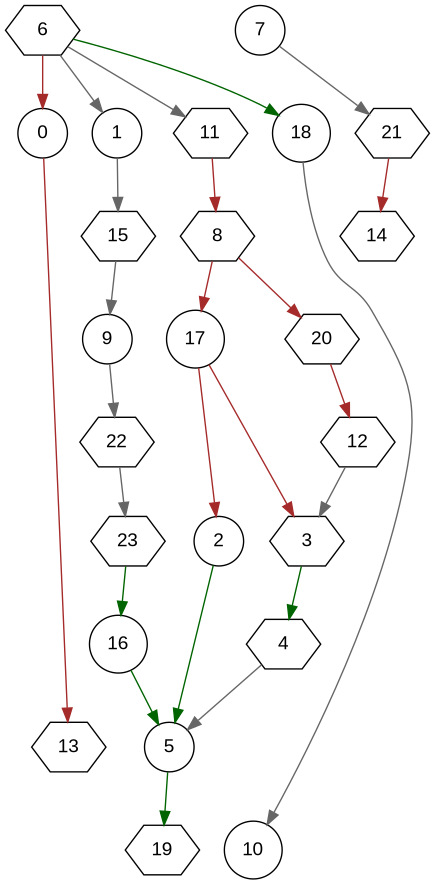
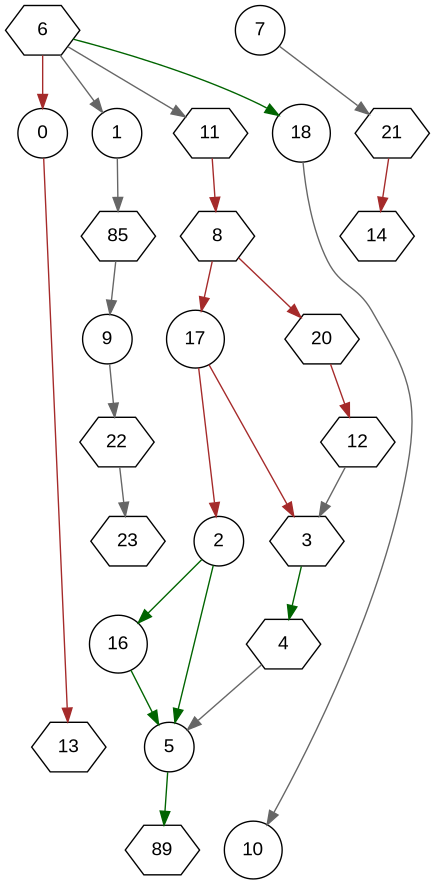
node "15": label "15" -> "85"
edge "23" -> "16": now "2" -> "16"
node "19": label "19" -> "89"
